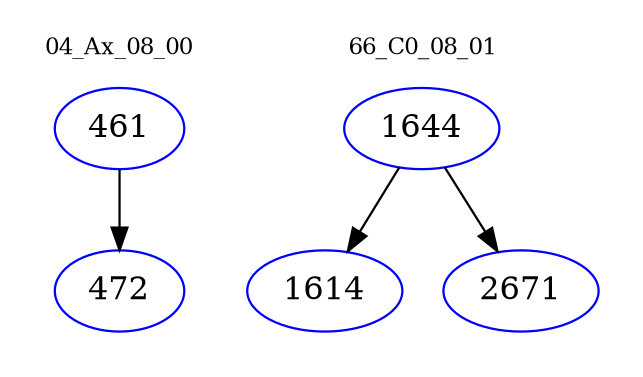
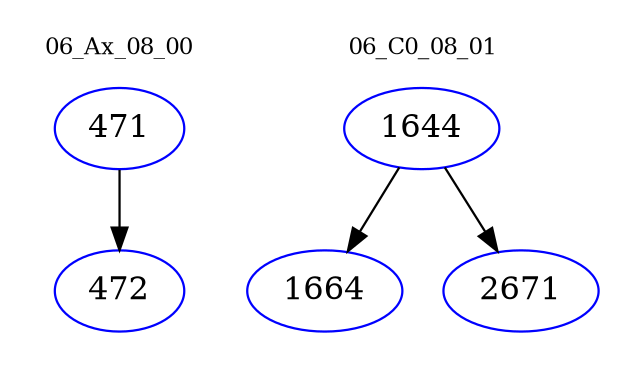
cluster "04_Ax_08_00": label "04_Ax_08_00" -> "06_Ax_08_00"
cluster "66_C0_08_01": label "66_C0_08_01" -> "06_C0_08_01"
node "461": label "461" -> "471"
node "1614": label "1614" -> "1664"
